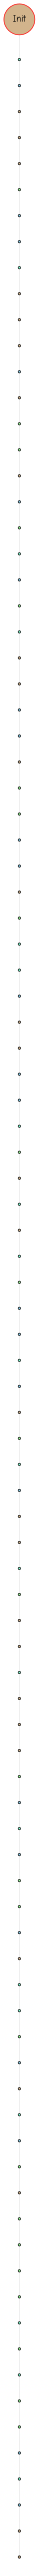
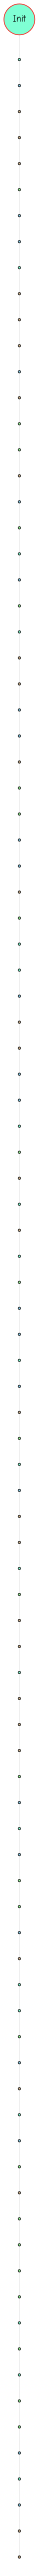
node "Init": fillcolor tan -> aquamarine
